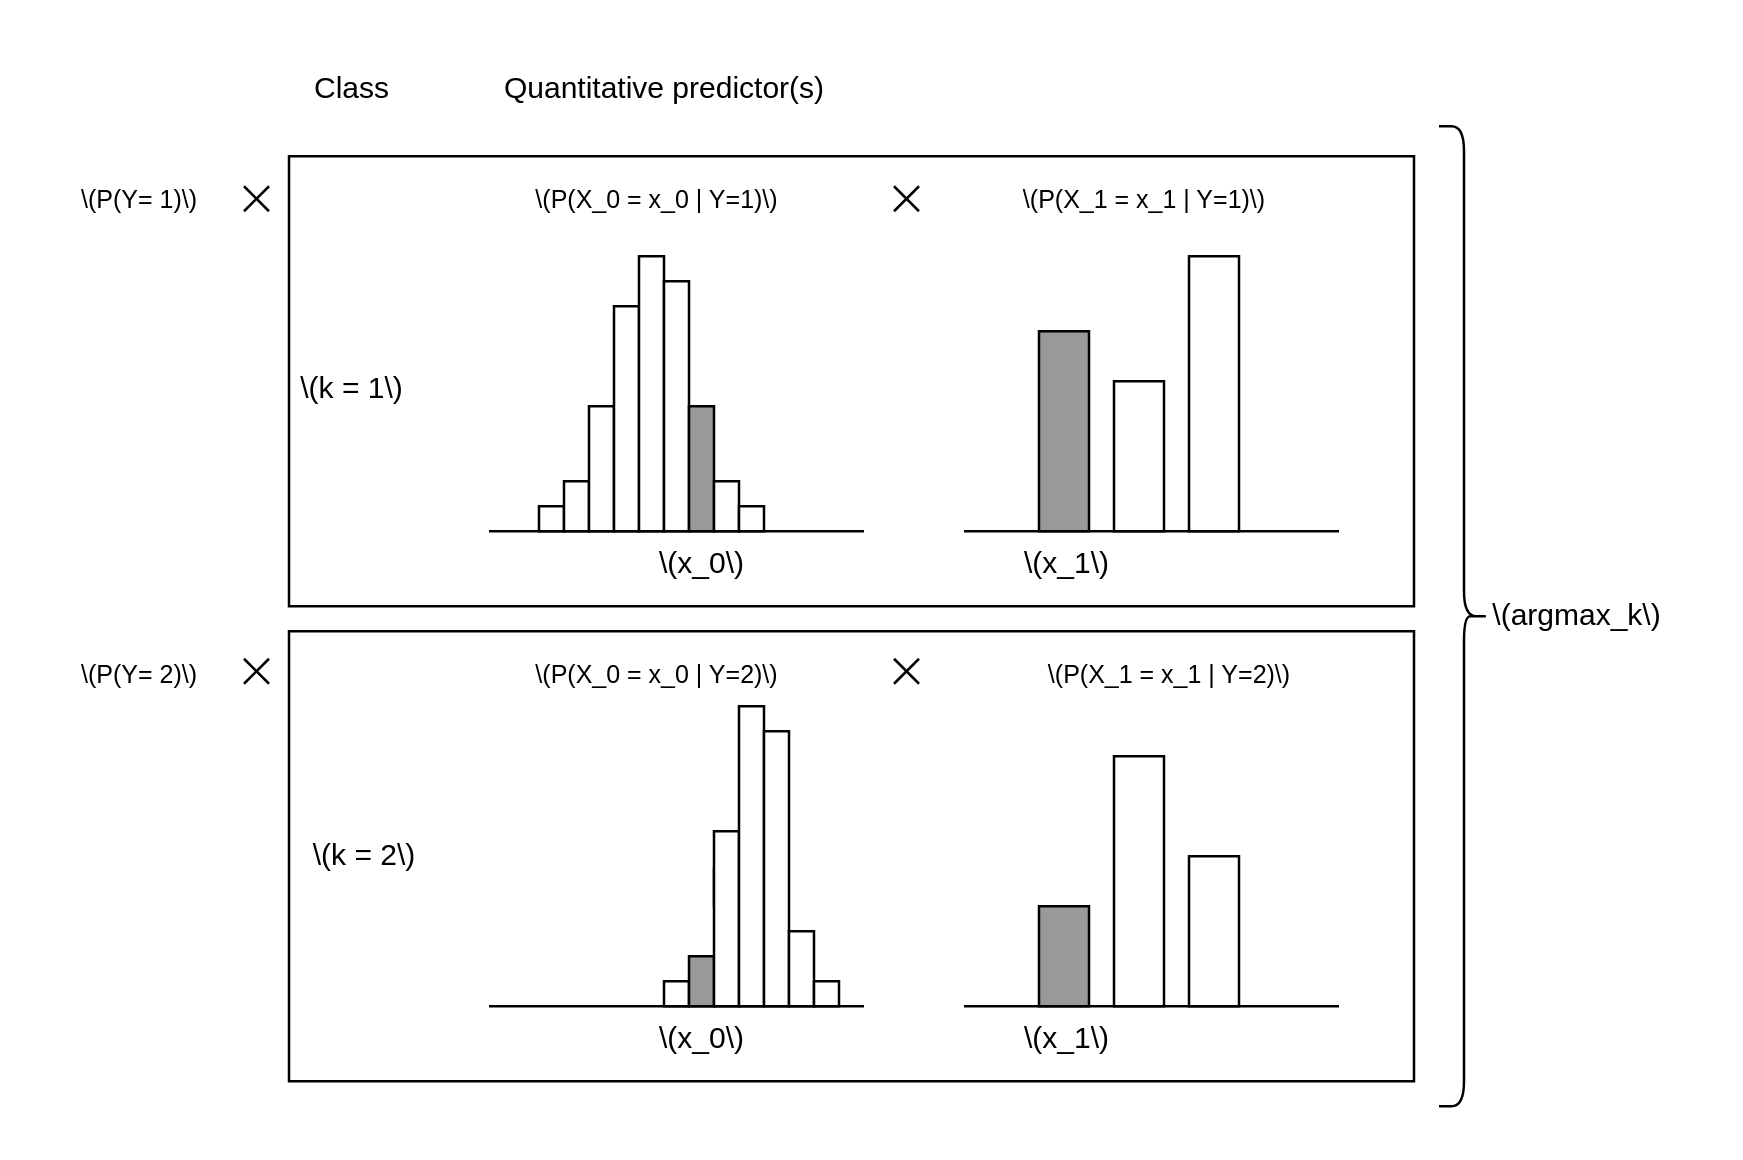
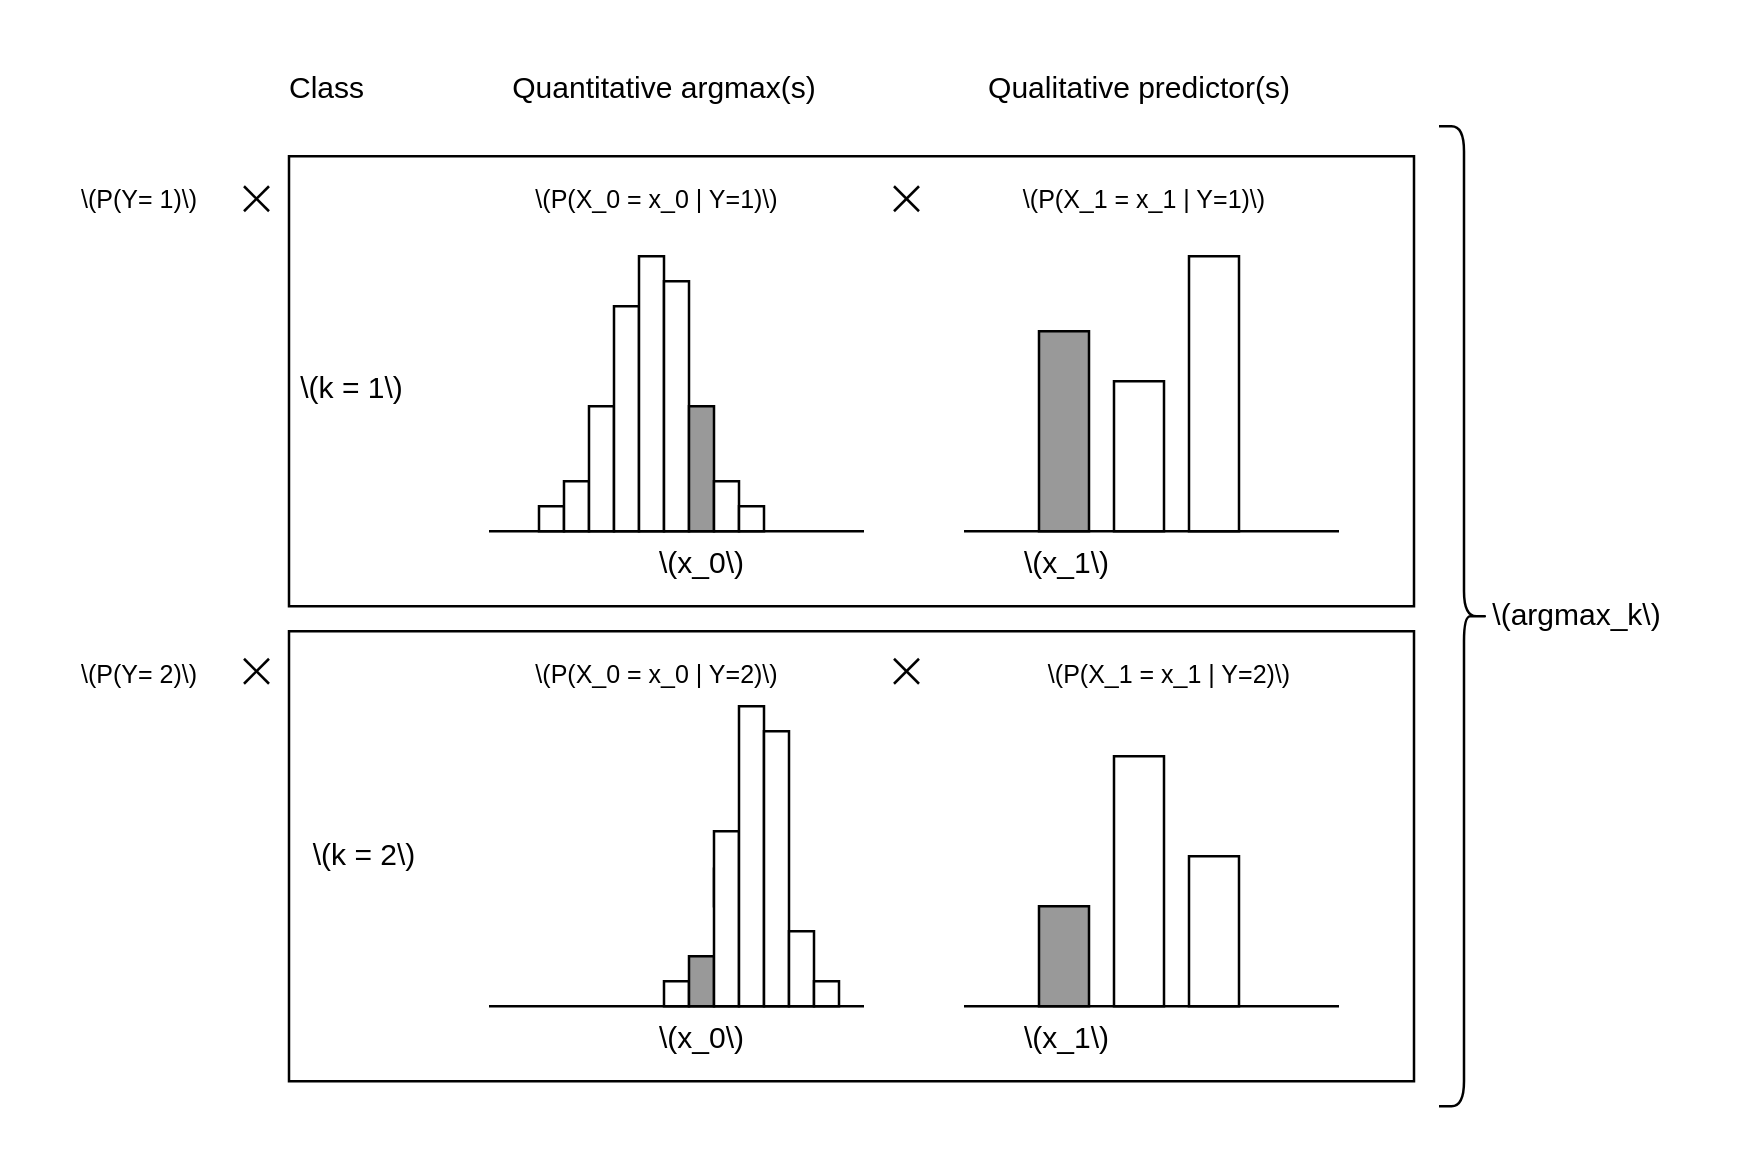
node "Class": moved (351, 89) -> (326, 89)
node "Quantitative predictor(s)": label "Quantitative predictor(s)" -> "Quantitative argmax(s)"
node "Qualitative predictor(s)": added
